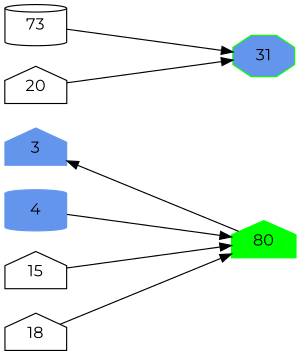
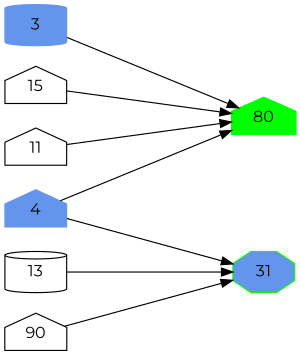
node "73": label "73" -> "13"
node "20": label "20" -> "90"
node "3": shape house -> cylinder
edge "80" -> "3": reversed
node "4": shape cylinder -> house
edge "4" -> "31": added
node "18": label "18" -> "11"
